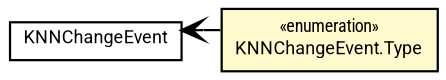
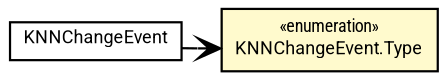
edge "KNNChangeEvent.Type" -> "KNNChangeEvent": reversed
